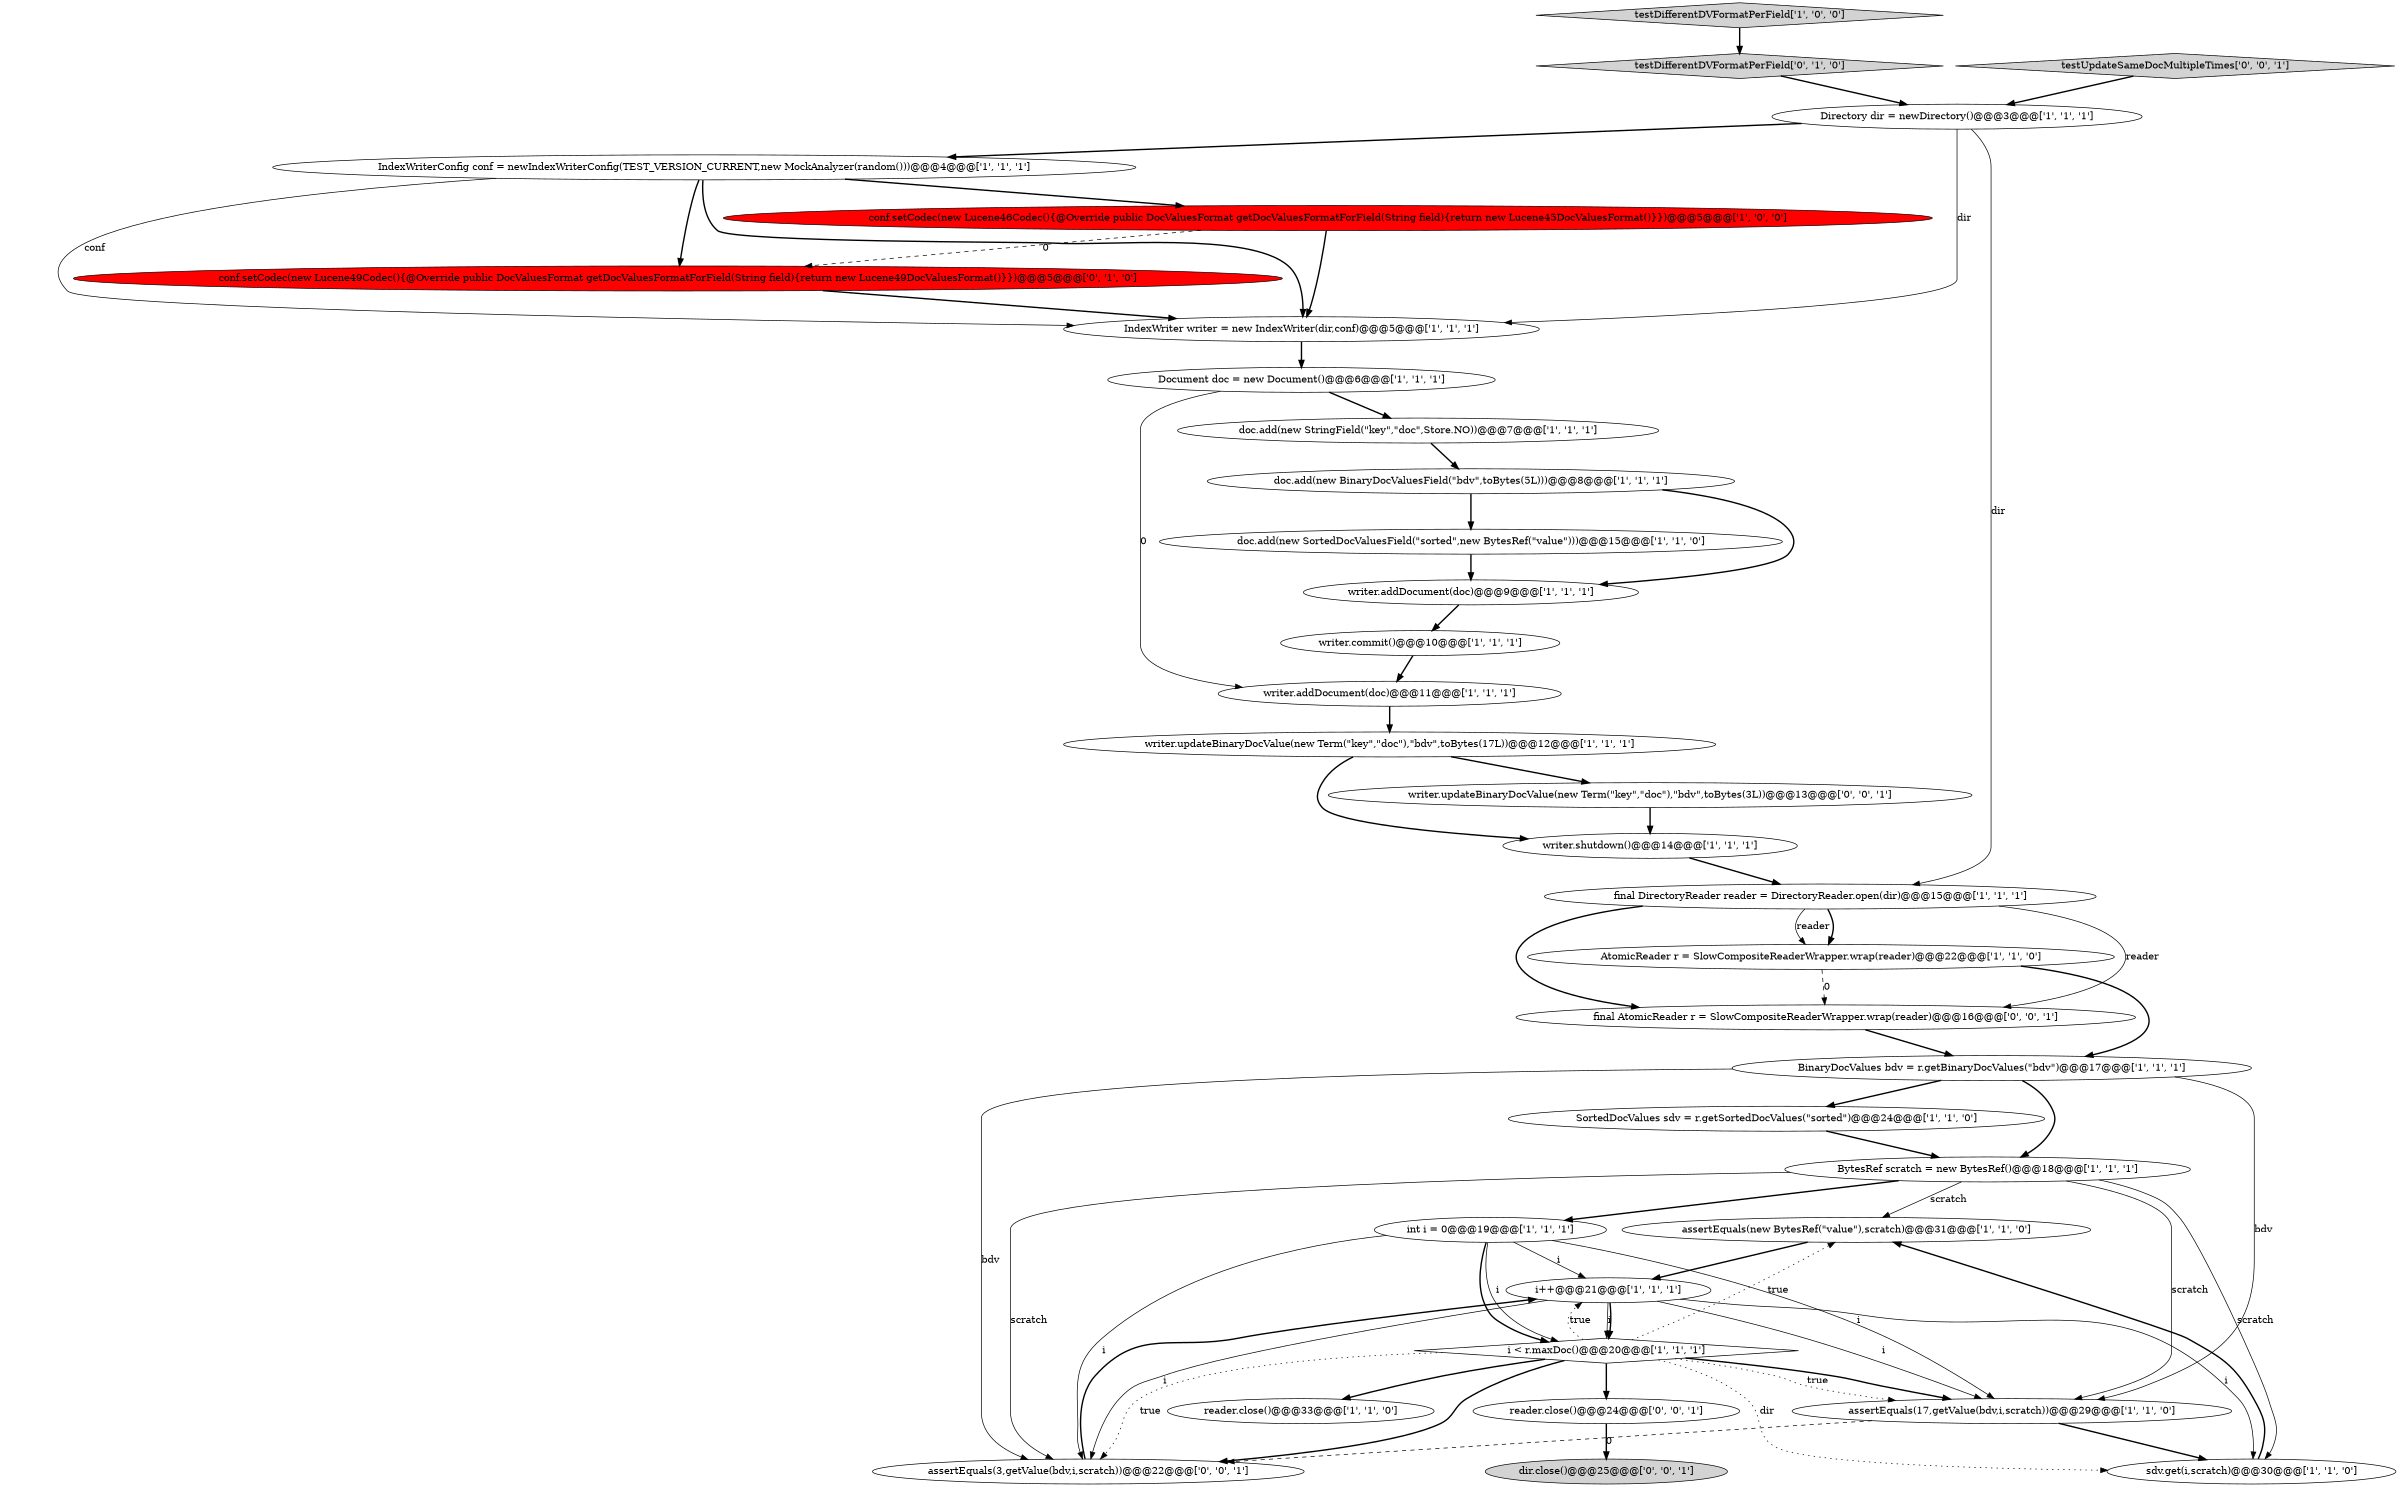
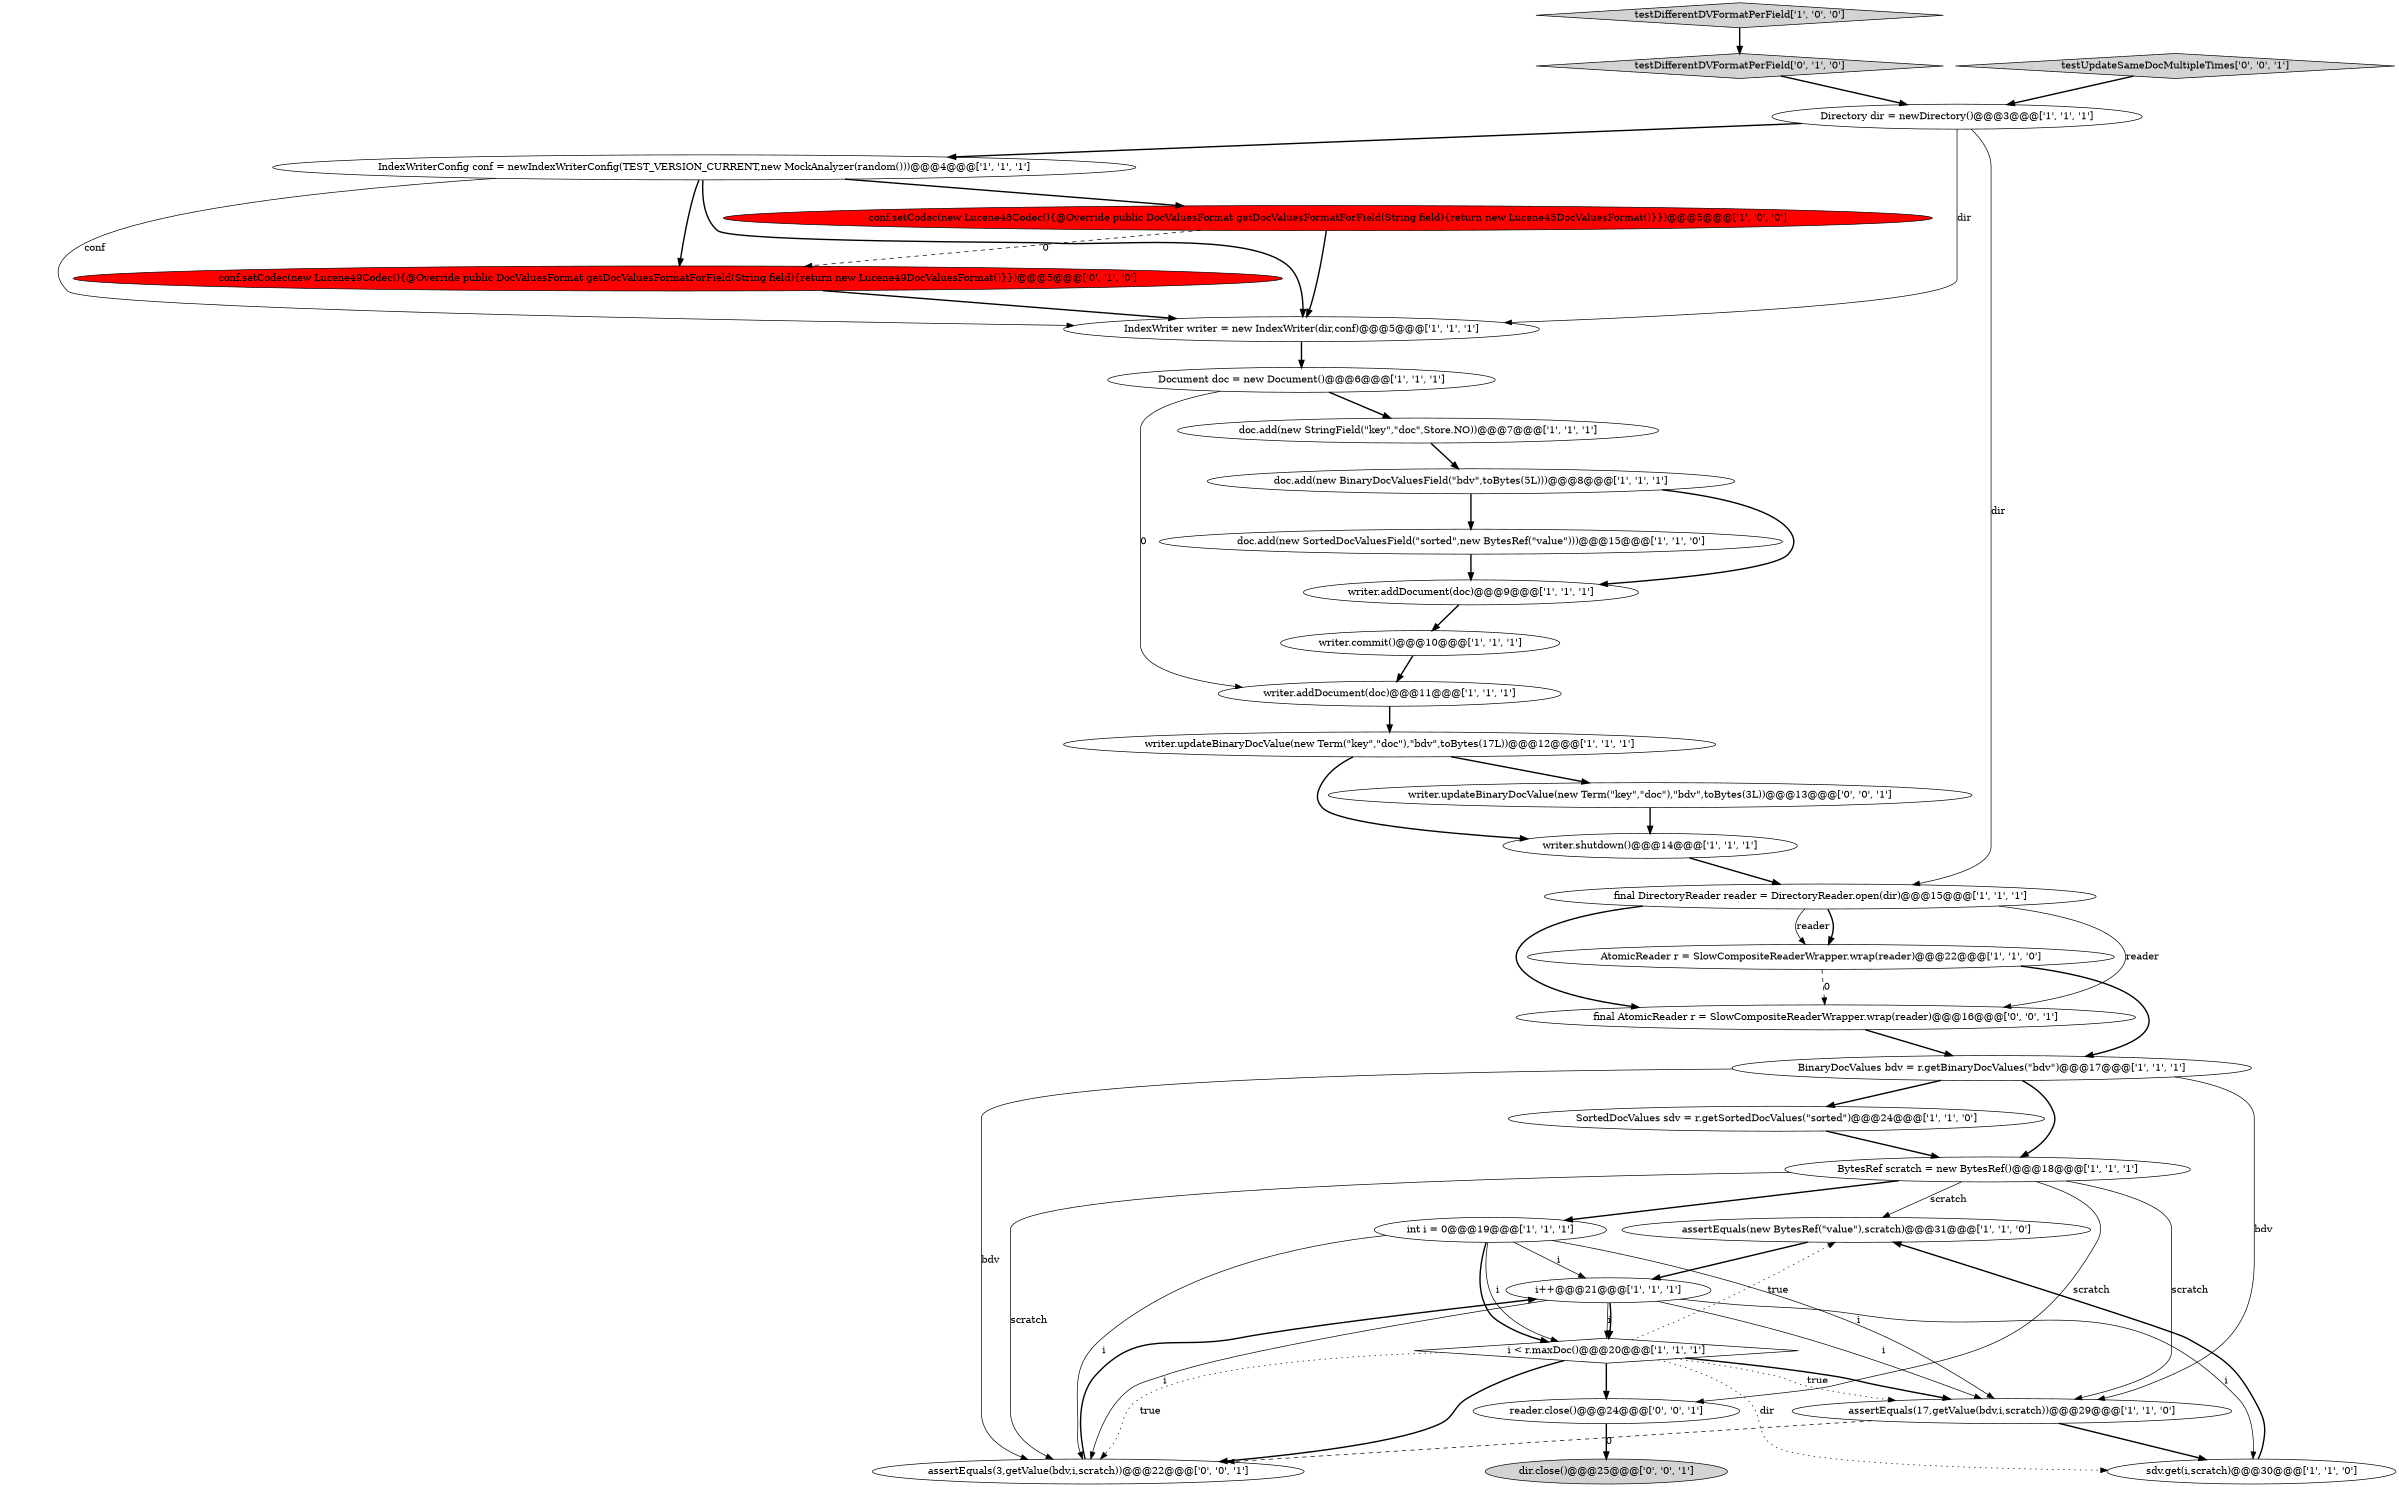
edge "BytesRef scratch = new BytesRef()@@@18@@@['1', '1', '1']" -> "sdv.get(i,scratch)@@@30@@@['1', '1', '0']": now "BytesRef scratch = new BytesRef()@@@18@@@['1', '1', '1']" -> "reader.close()@@@24@@@['0', '0', '1']"
edge "i < r.maxDoc()@@@20@@@['1', '1', '1']" -> "i++@@@21@@@['1', '1', '1']": removed, label "true"
node "reader.close()@@@33@@@['1', '1', '0']": removed
